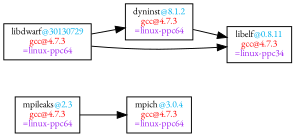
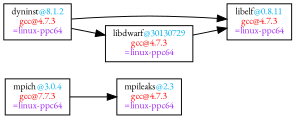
edge "libdwarf" -> "dyninst": reversed
node "libelf": text "=linux-ppc34" -> "=linux-ppc64"
node "mpich": text "gcc@4.7.3" -> "gcc@7.7.3"
edge "mpileaks" -> "mpich": reversed
